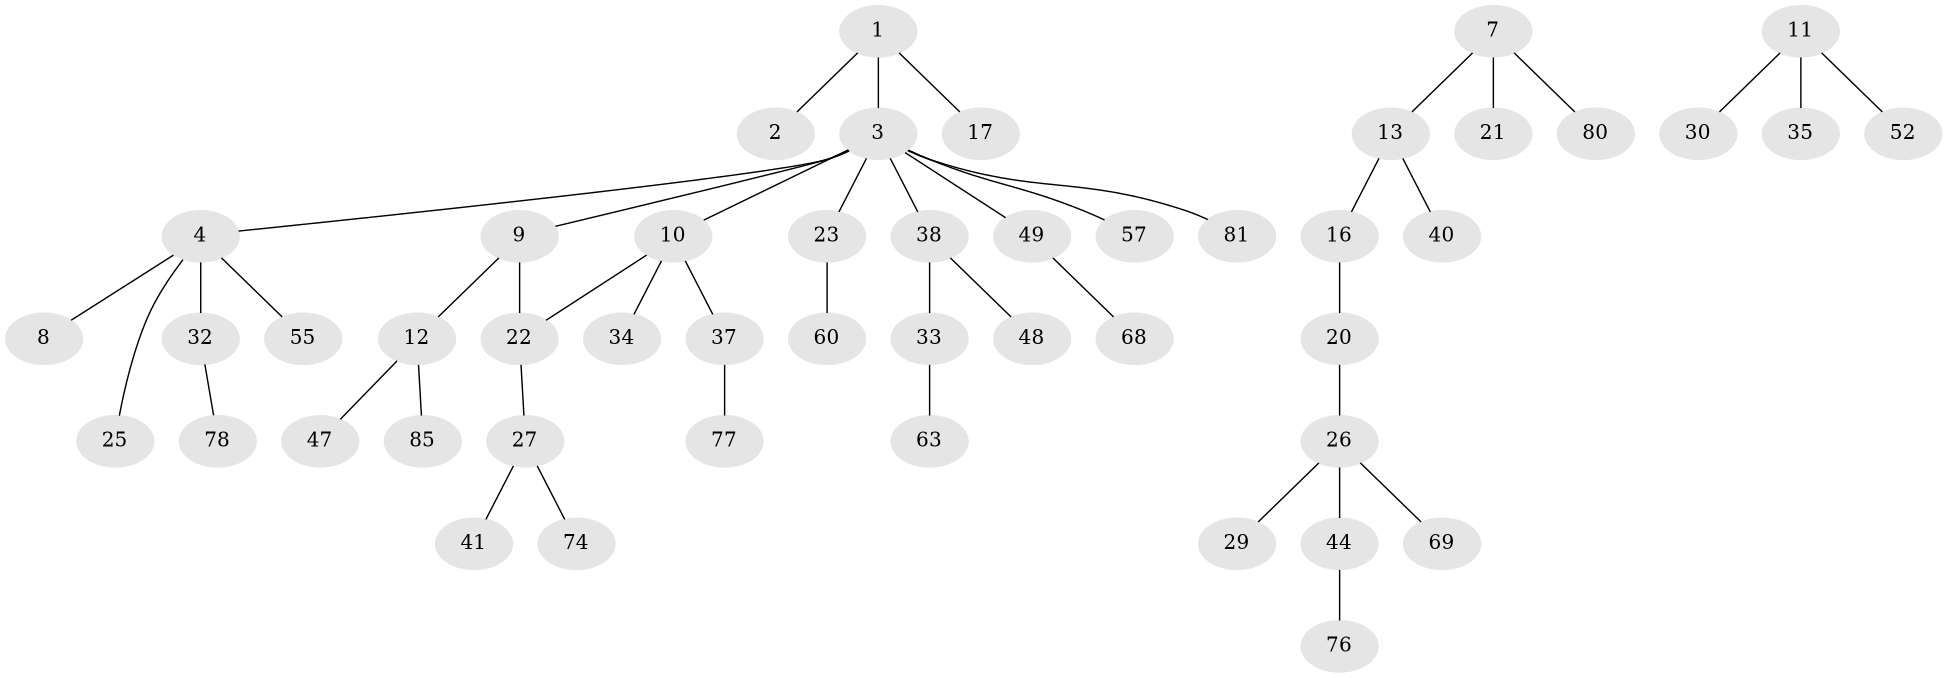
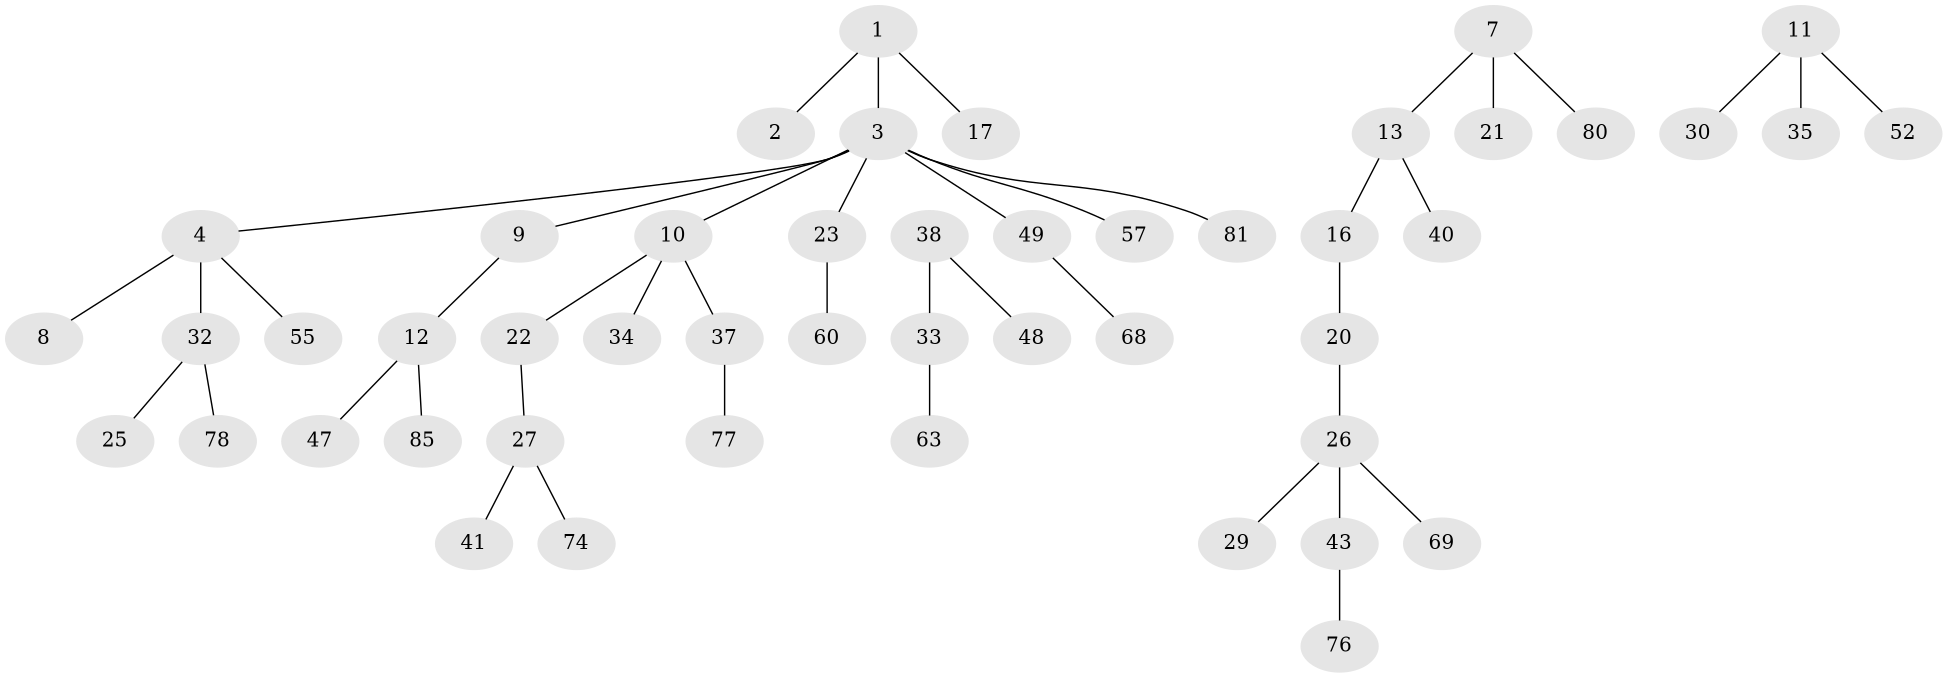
edge "3" -- "38": removed
edge "9" -- "22": removed
edge "4" -- "25": now "32" -- "25"
node "44": label "44" -> "43"
